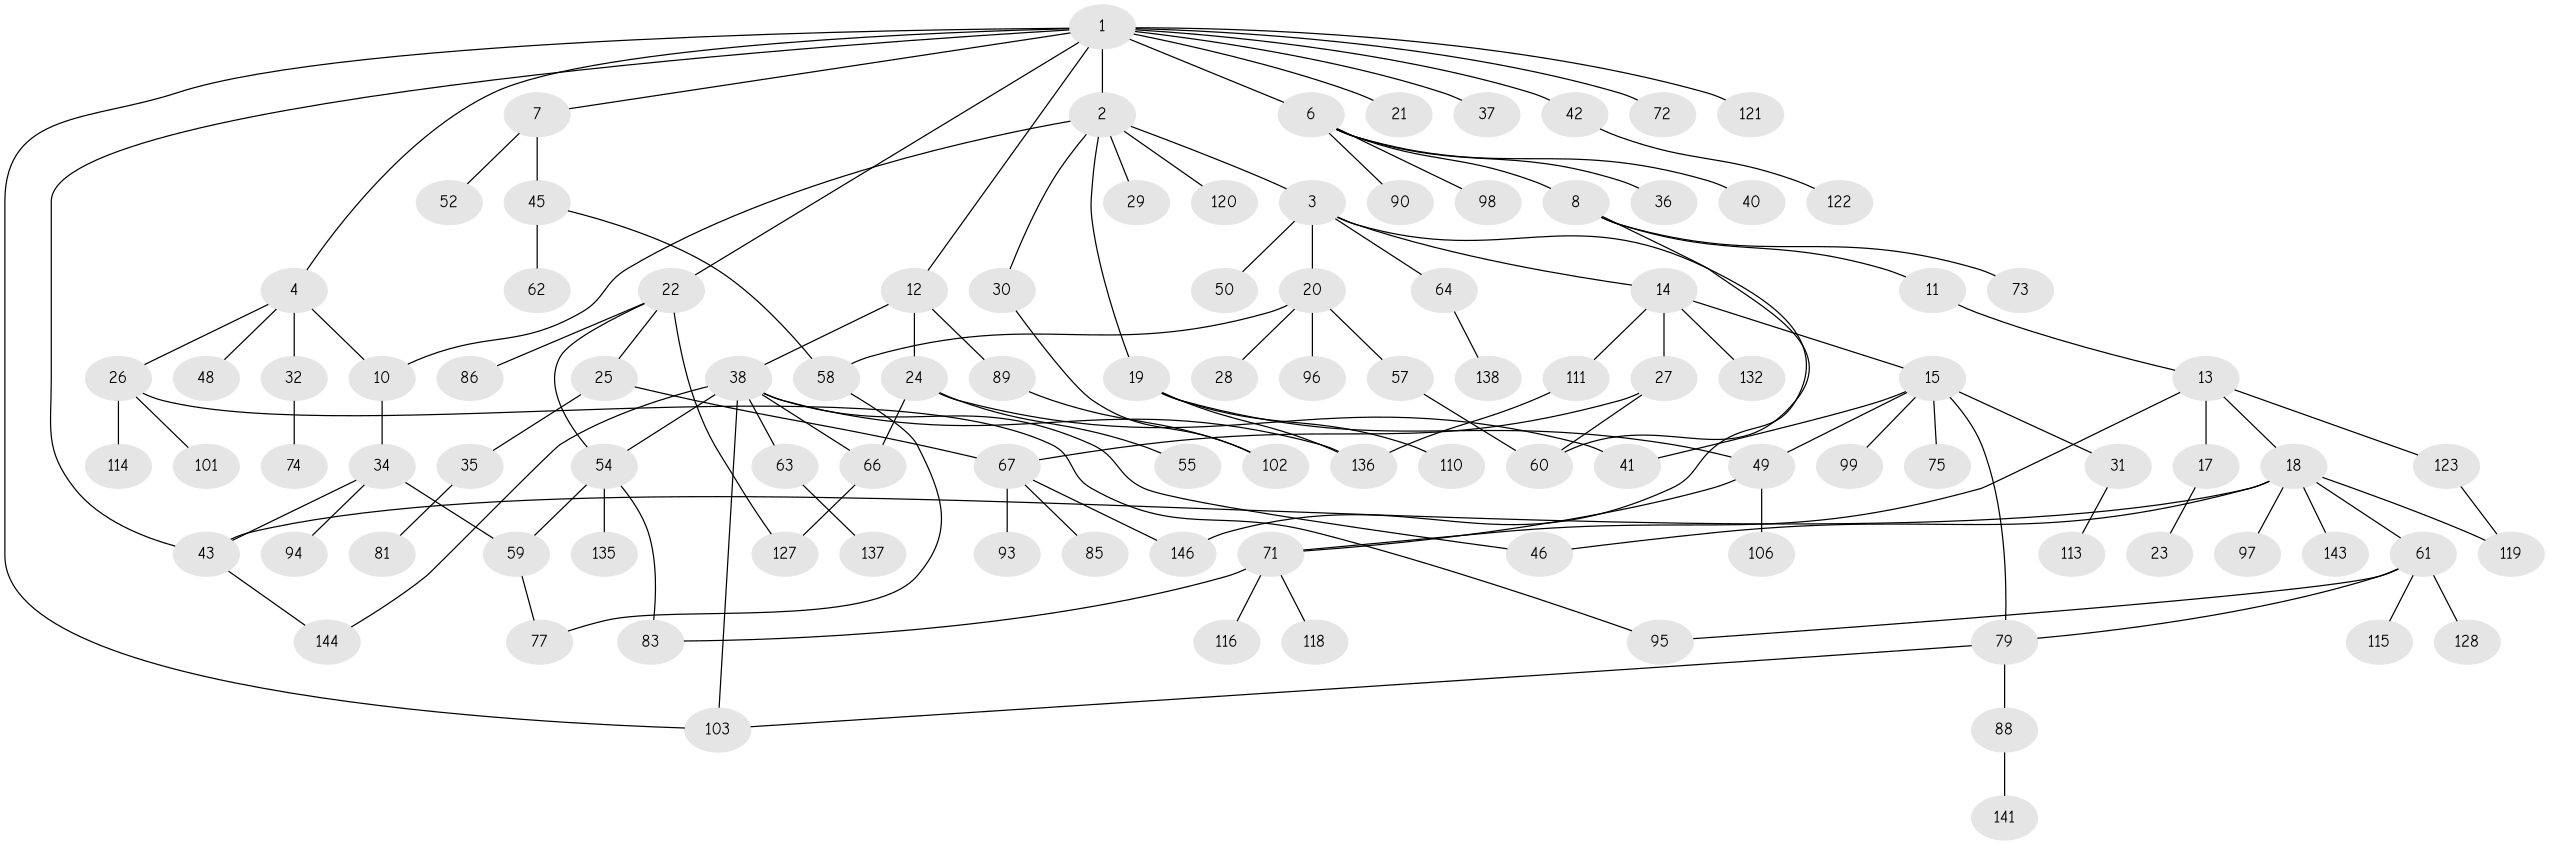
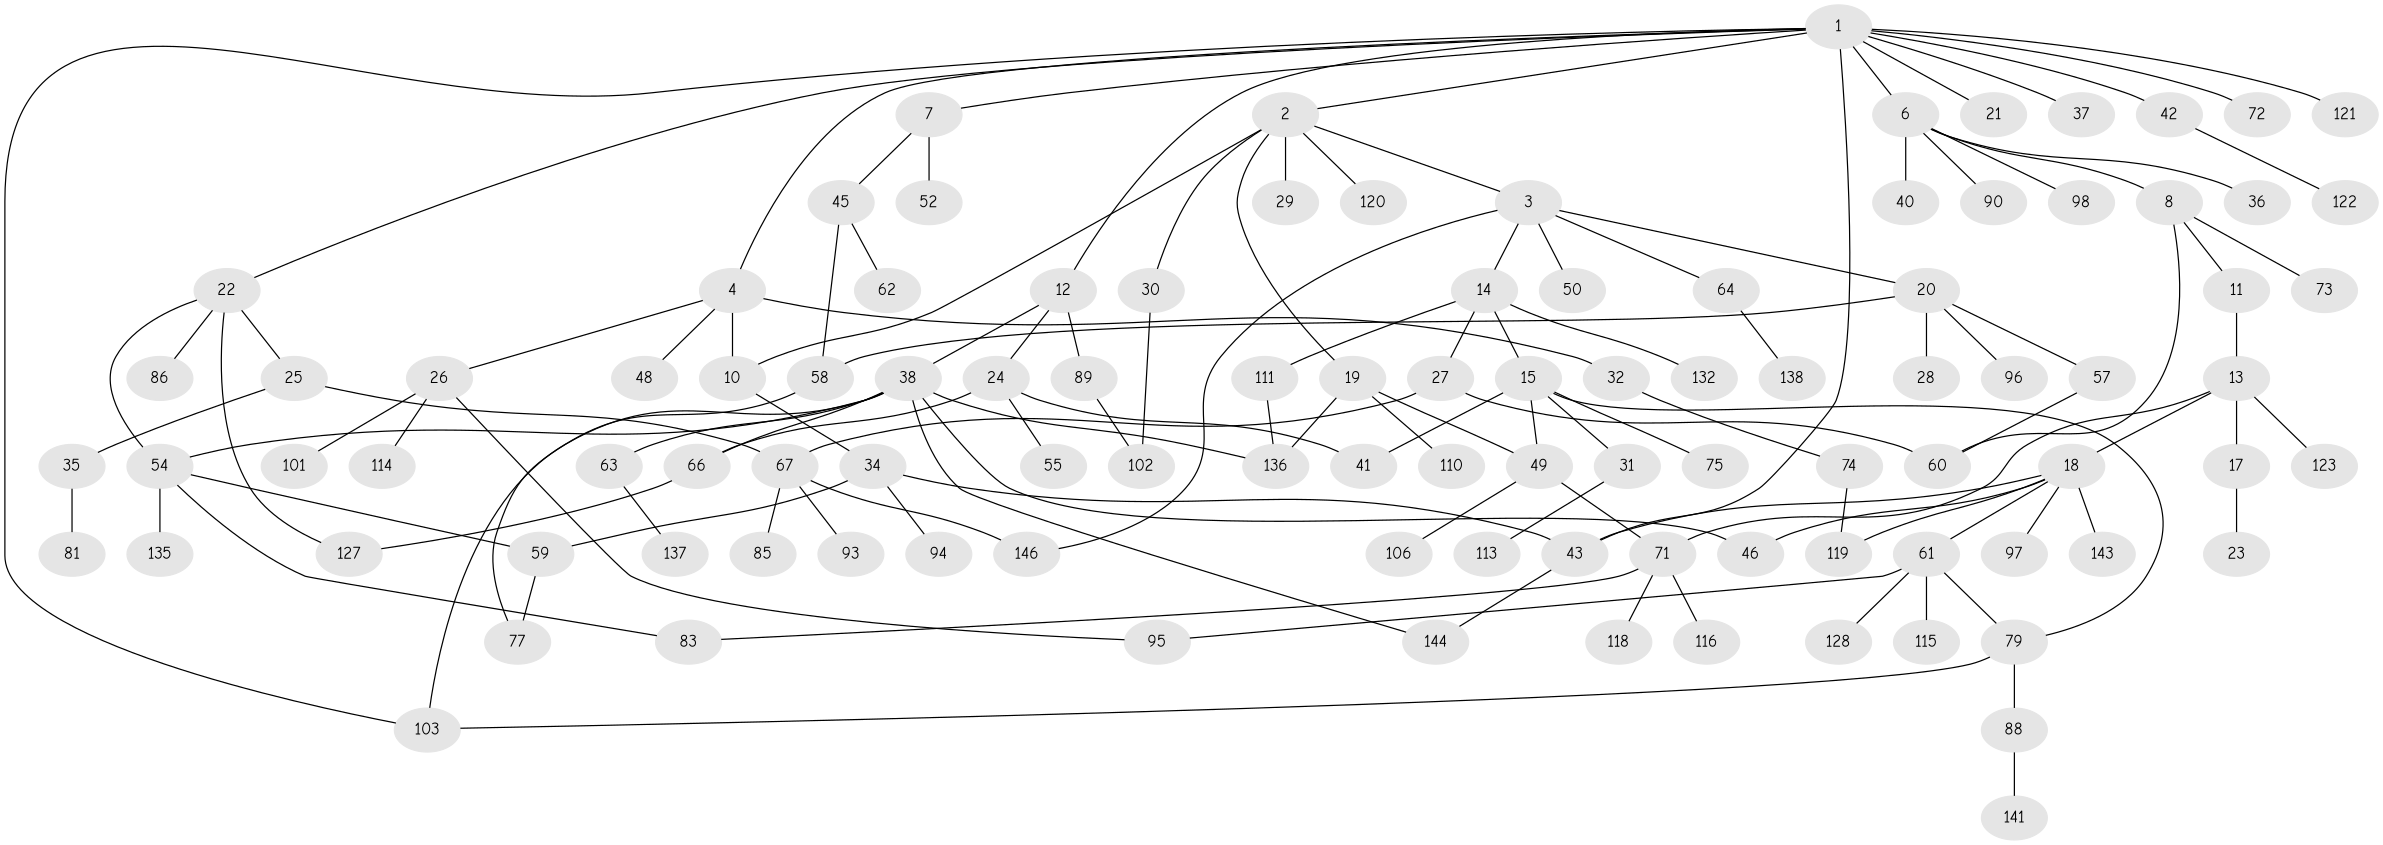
node "99": removed
edge "123" -- "119": now "74" -- "119"
